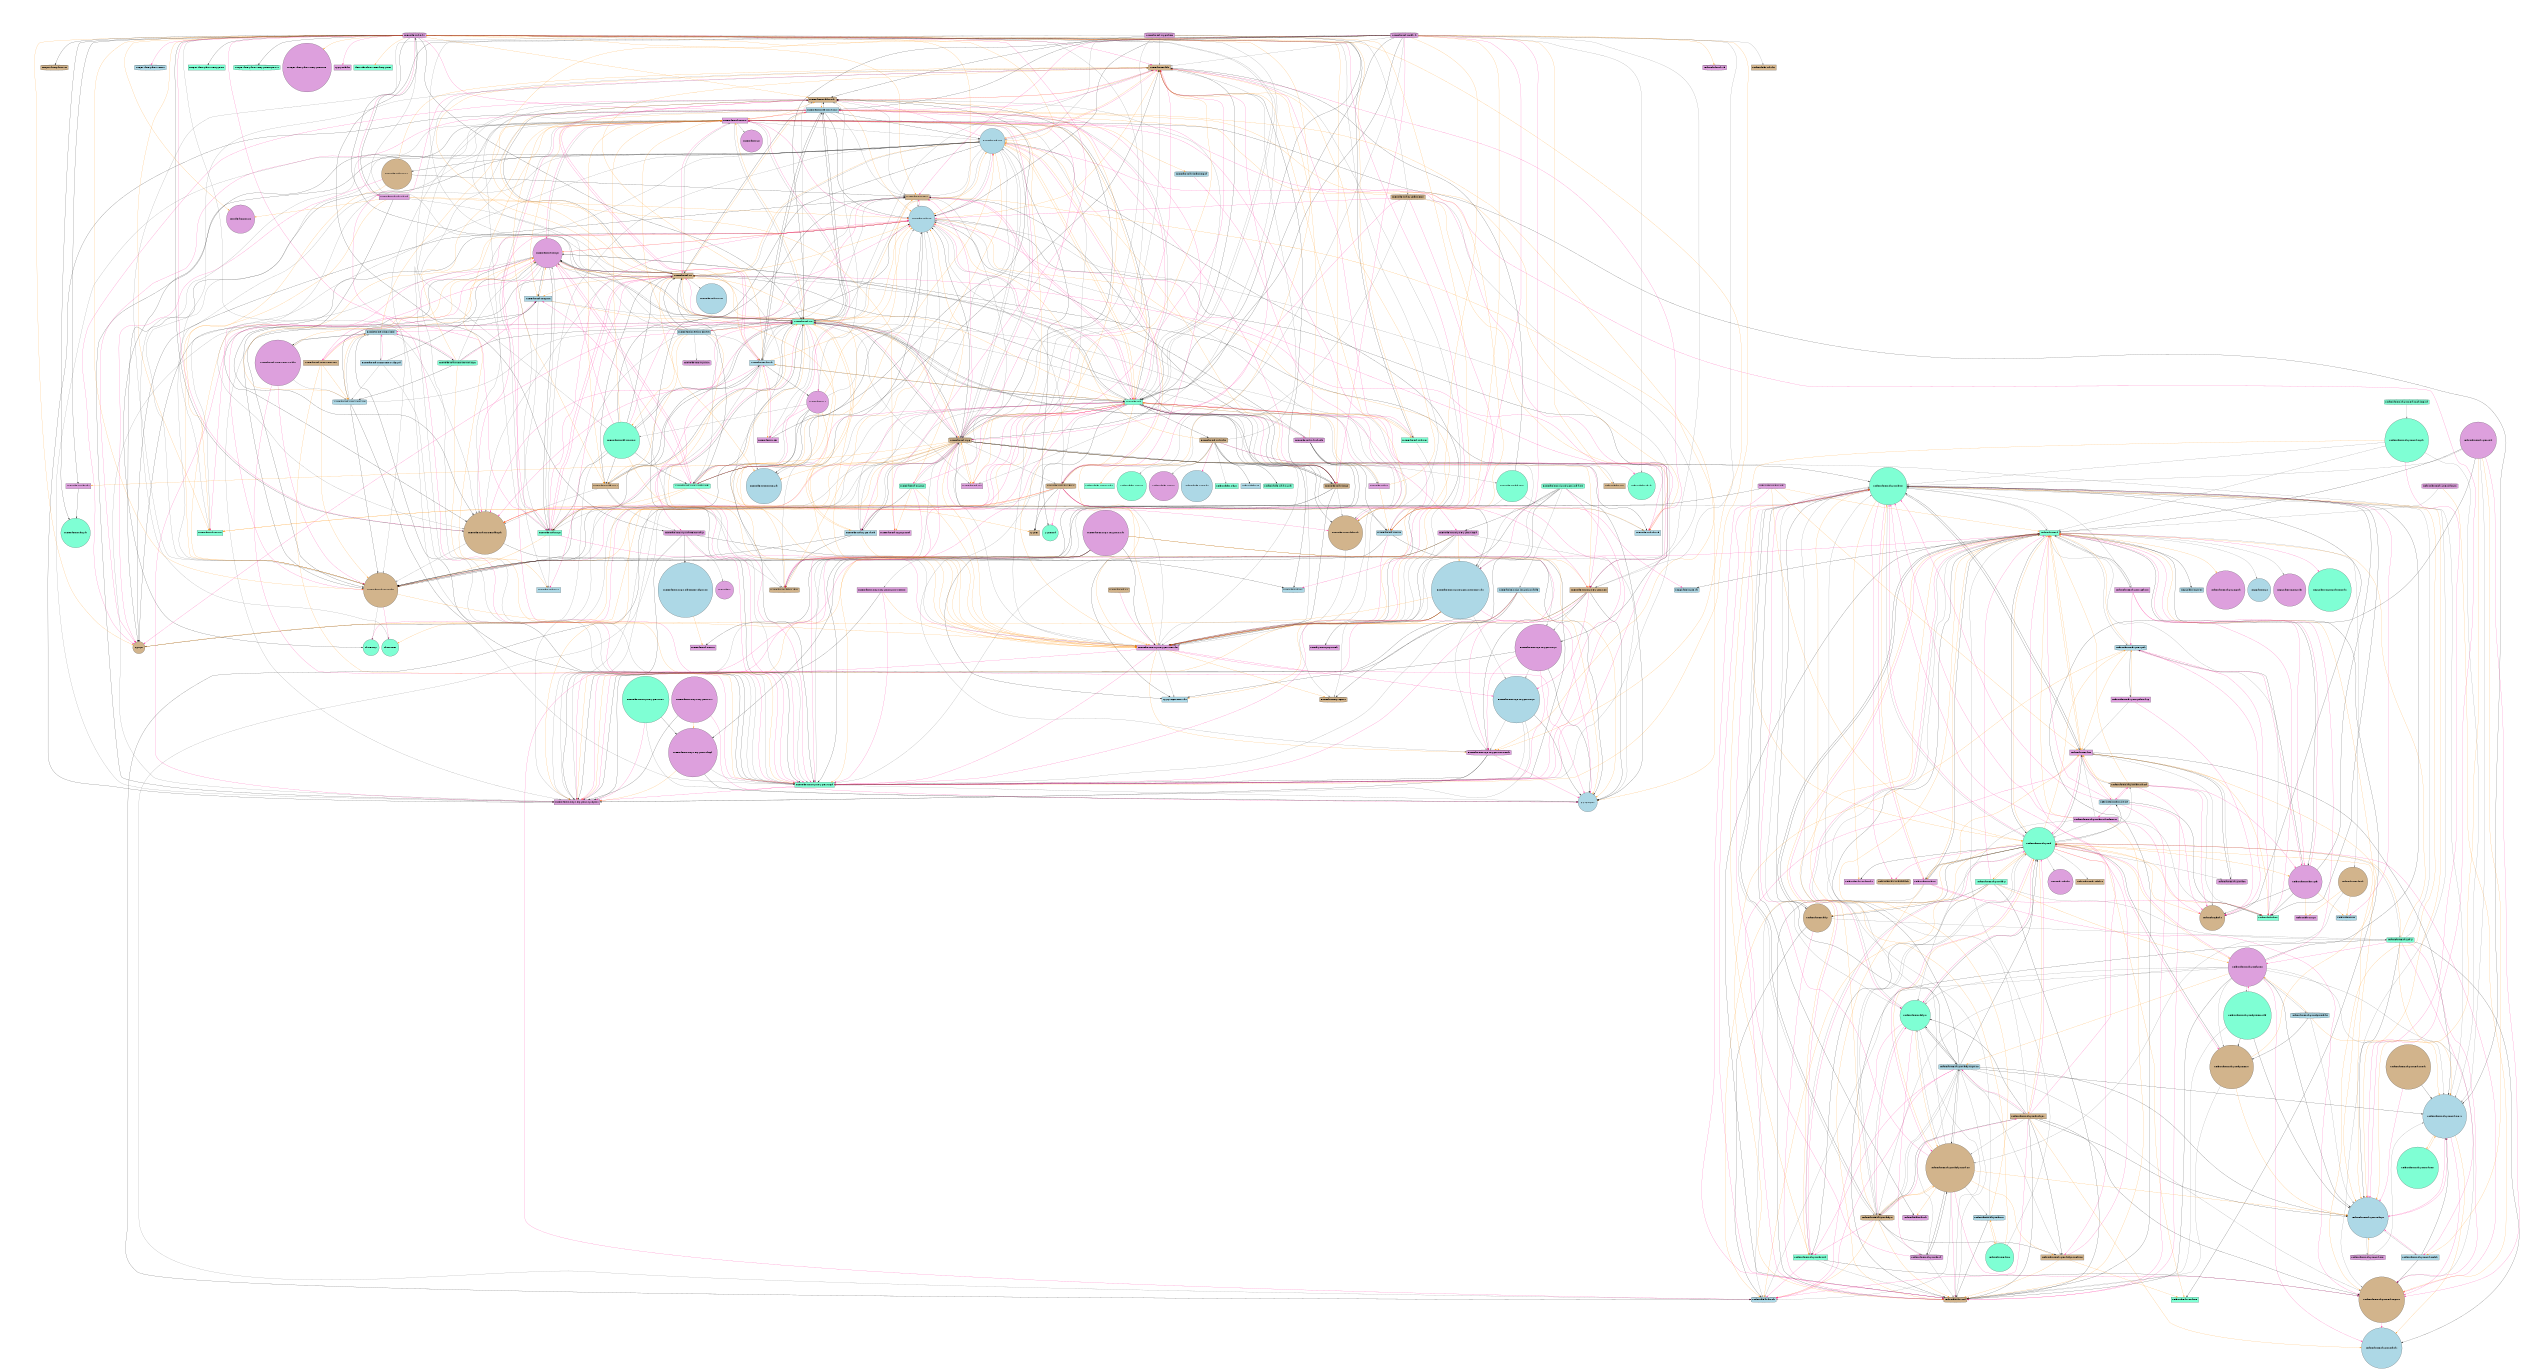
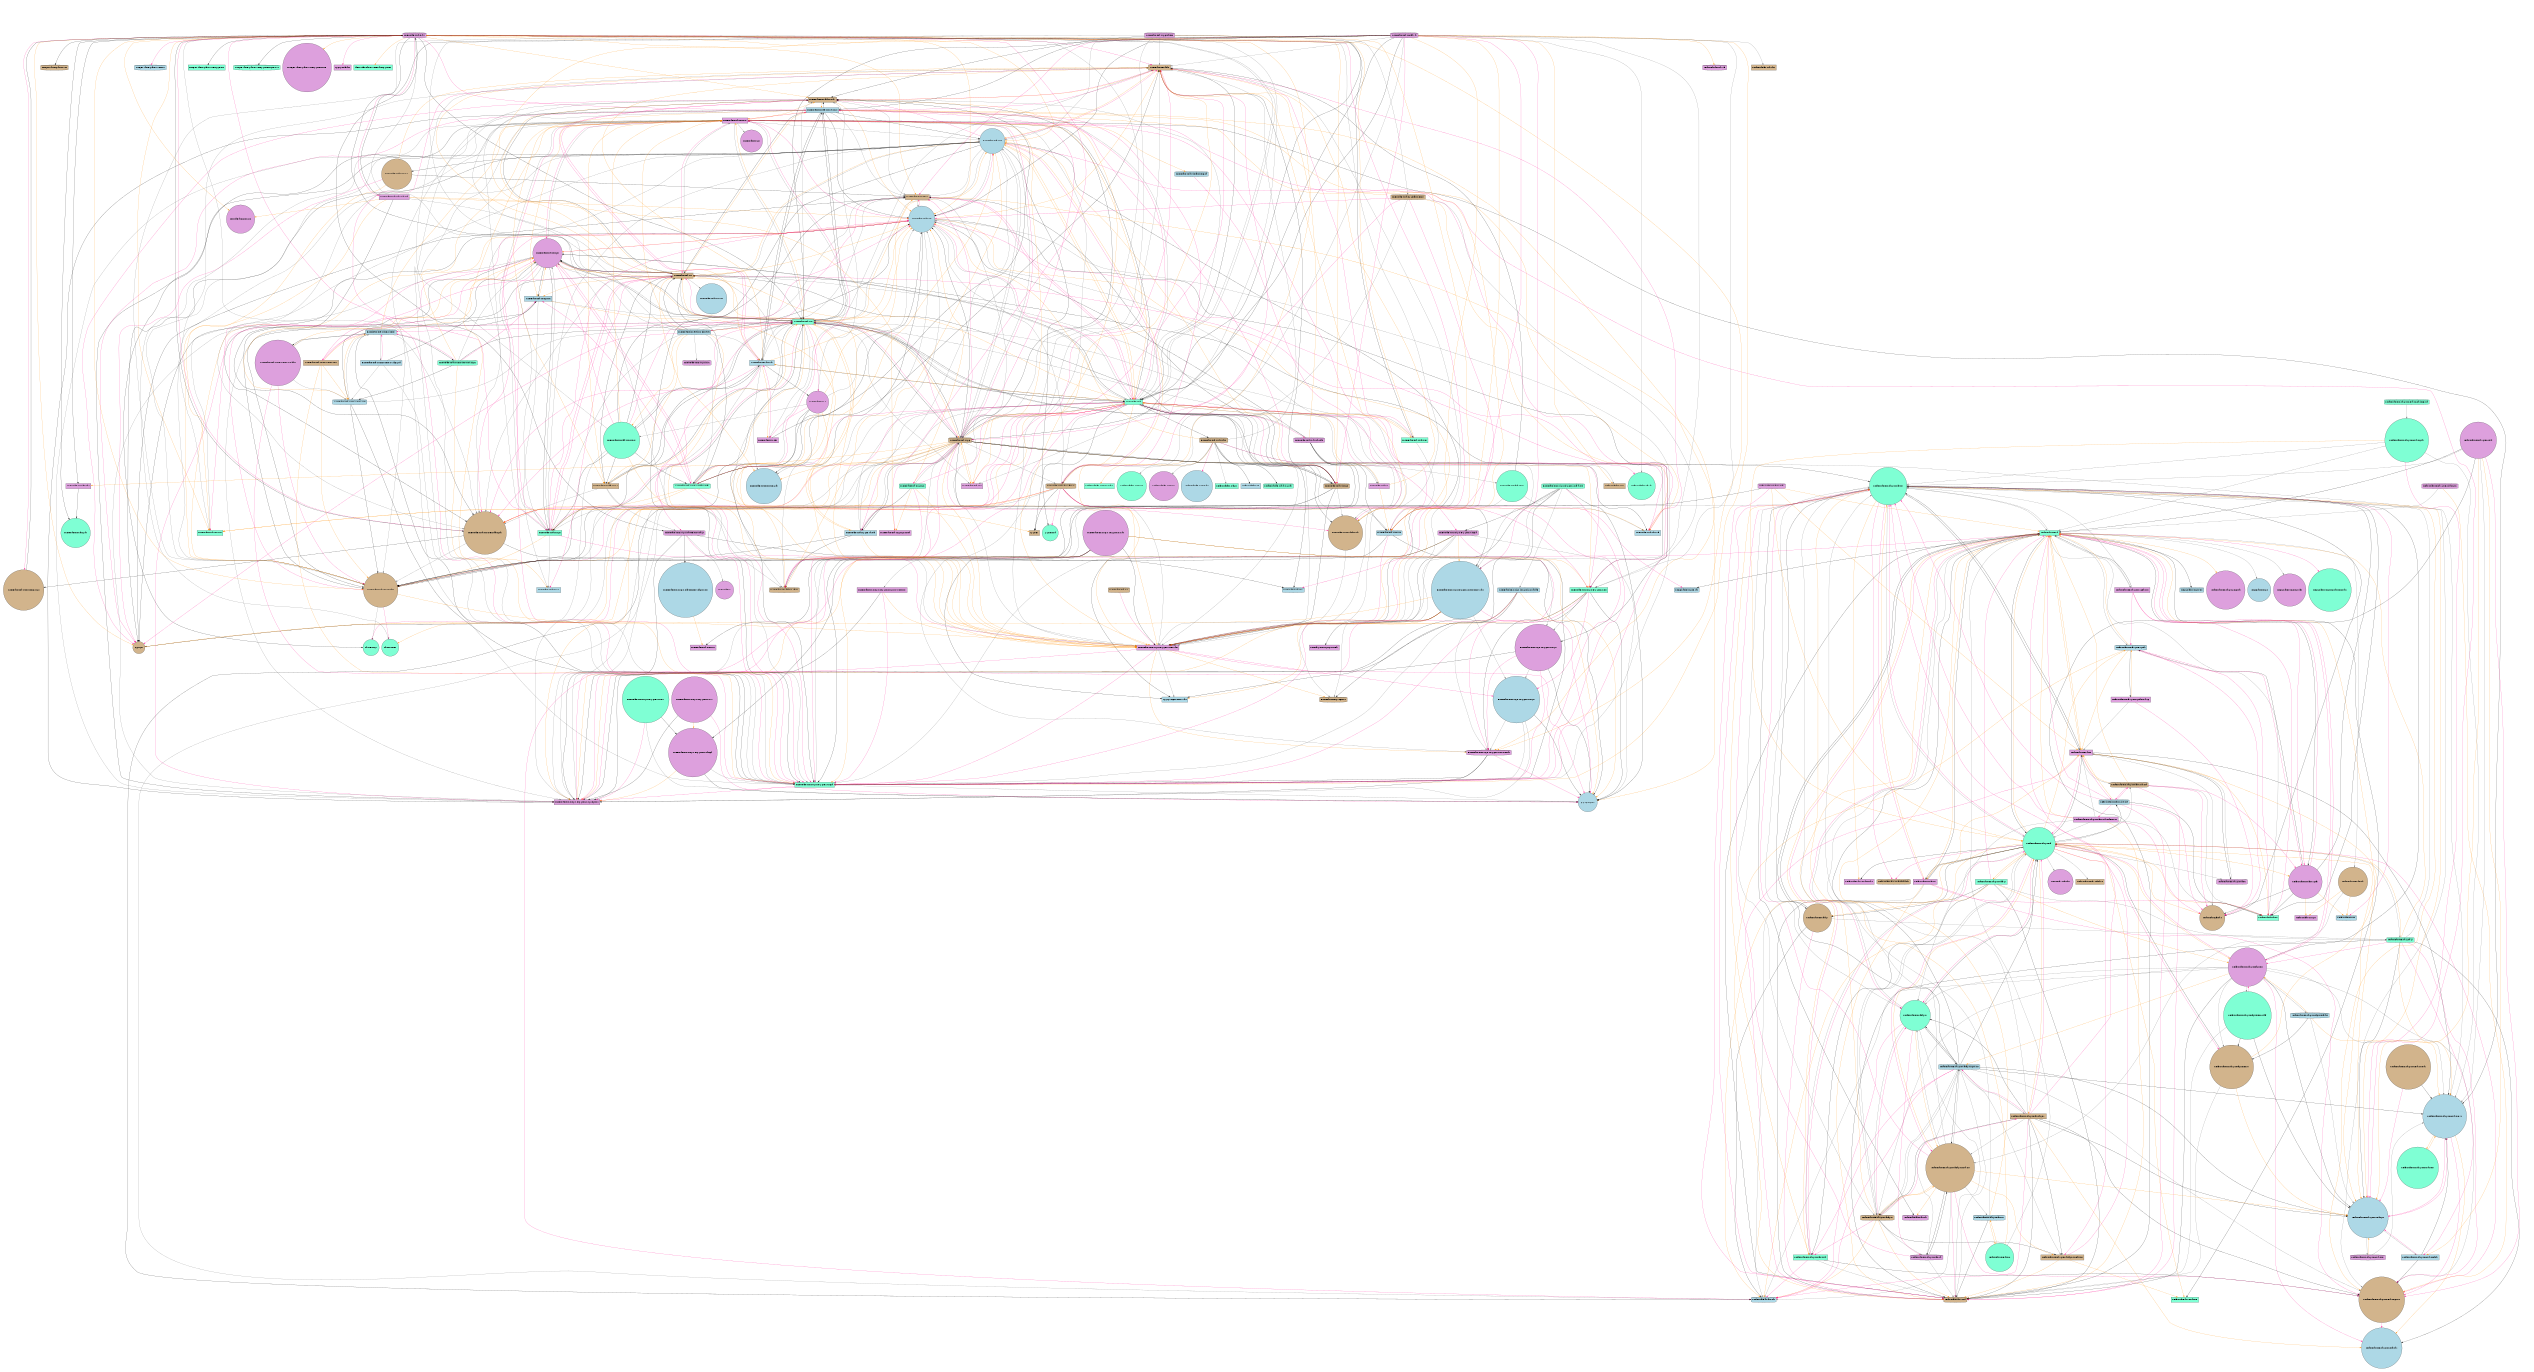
node "com_google_gwt_dev_util_log_dashboard": added
node "com_google_gwt_thirdparty_guava_common_io": fillcolor tan -> aquamarine
edge "org_eclipse_jdt_core" -> "org_eclipse_jdt_internal_codeassist": added
edge "org_eclipse_jdt_internal_core_search" -> "org_eclipse_jdt_internal_core_util": removed
